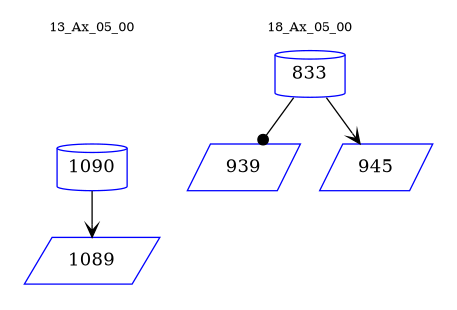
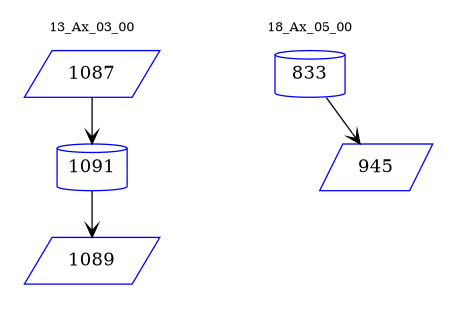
cluster "13_Ax_05_00": label "13_Ax_05_00" -> "13_Ax_03_00"
node "1087": added
node "1090": label "1090" -> "1091"
node "939": removed
